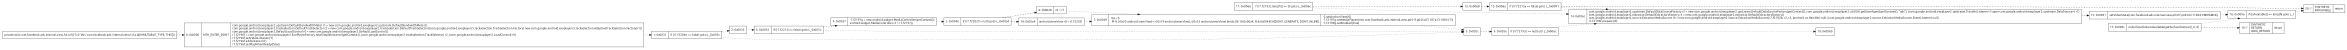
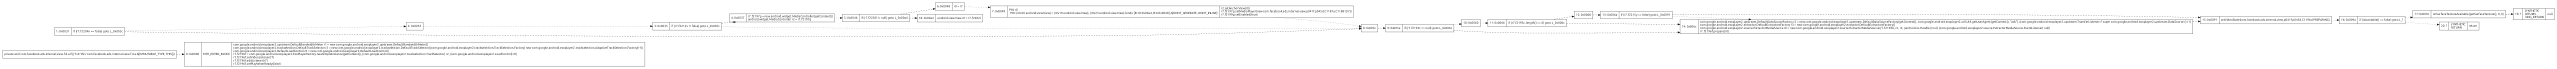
edge "13: 0x006a" -> "20: ?": now "13: 0x006a" -> "15: 0x0091"
node "20: ?": text "IMMUTABLE" -> "RETURN"
edge "11: 0x0066" -> "14: 0x006c": style dotted -> dashed
node "16: 0x009a": text "if (isAvailable() == length) goto L_?" -> "if (isAvailable() == false) goto L_?"
edge "17: 0x009c" -> "16: 0x009a": reversed
edge "18: 0x00a4" -> "7: 0x0049": removed
edge "10: 0x0060" -> "11: 0x0066": added
edge "9: 0x005e" -> "14: 0x006c": style dotted -> dashed
node "19: ?": text "return" -> "null"
node "9: 0x005e": text "if (r7.f2193c == null) util L_0x006c" -> "if (r7.f2193c == null) goto L_0x006c"
node "0: 0x0000": text "MTH_ENTER_DONT" -> "MTH_ENTER_BLOCK"
edge "0: 0x0000" -> "1: 0x0031": removed
edge "1: 0x0031" -> "8: 0x005c": style dotted -> dashed
